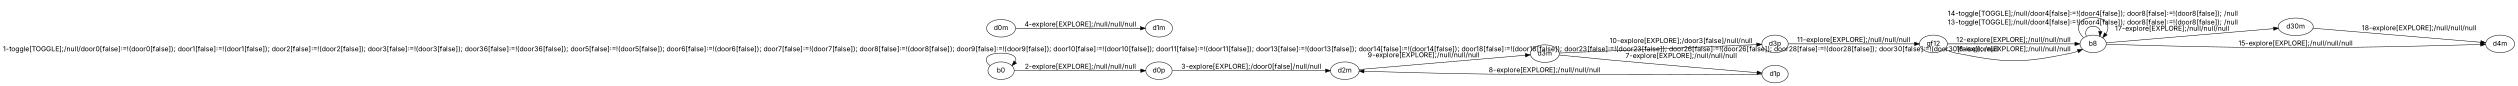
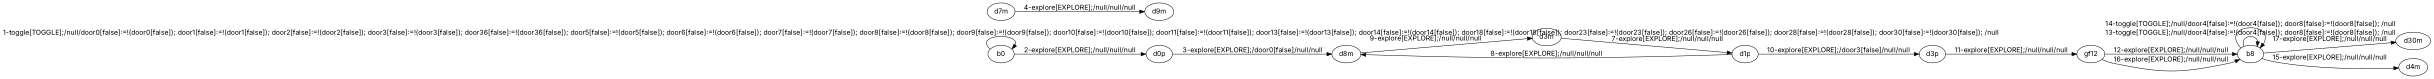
node "d0m": label "d0m" -> "d7m"
node "d1m": label "d1m" -> "d9m"
edge "d30m" -> "d4m": removed, label "18-explore[EXPLORE];/null/null/null"
edge "d3m" -> "d3p": now "d1p" -> "d3p"
node "d2m": label "d2m" -> "d8m"
